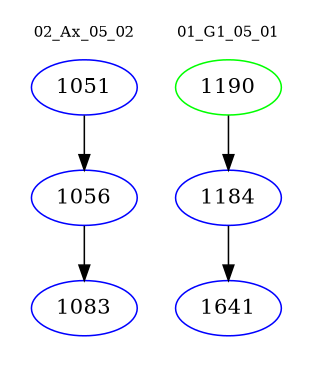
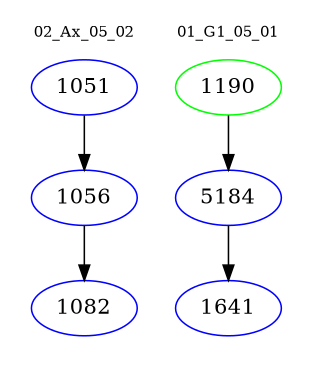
node "1184": label "1184" -> "5184"
node "1083": label "1083" -> "1082"
